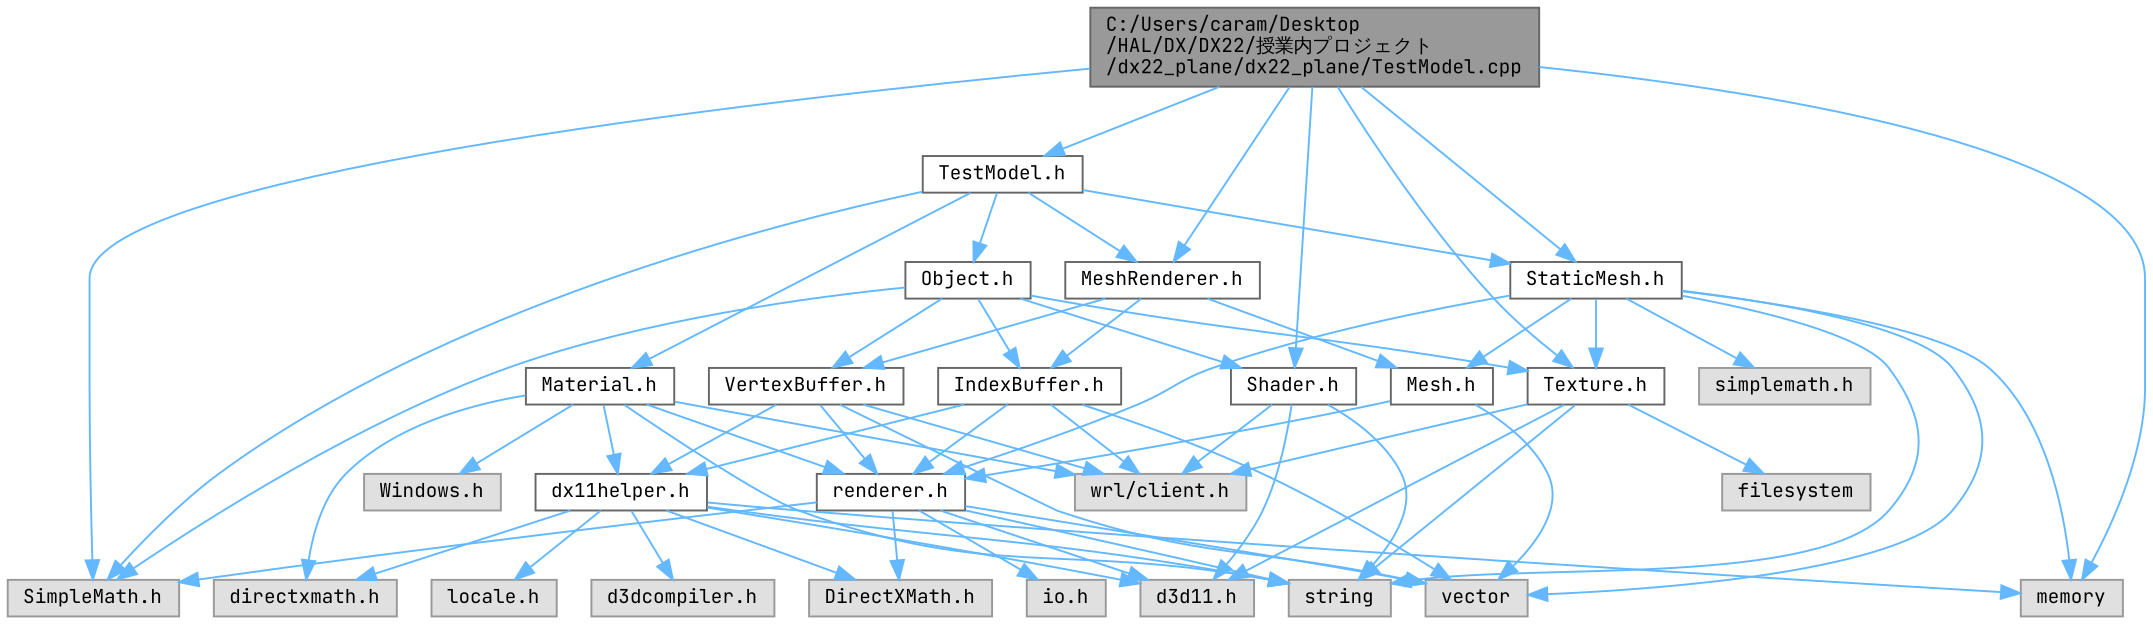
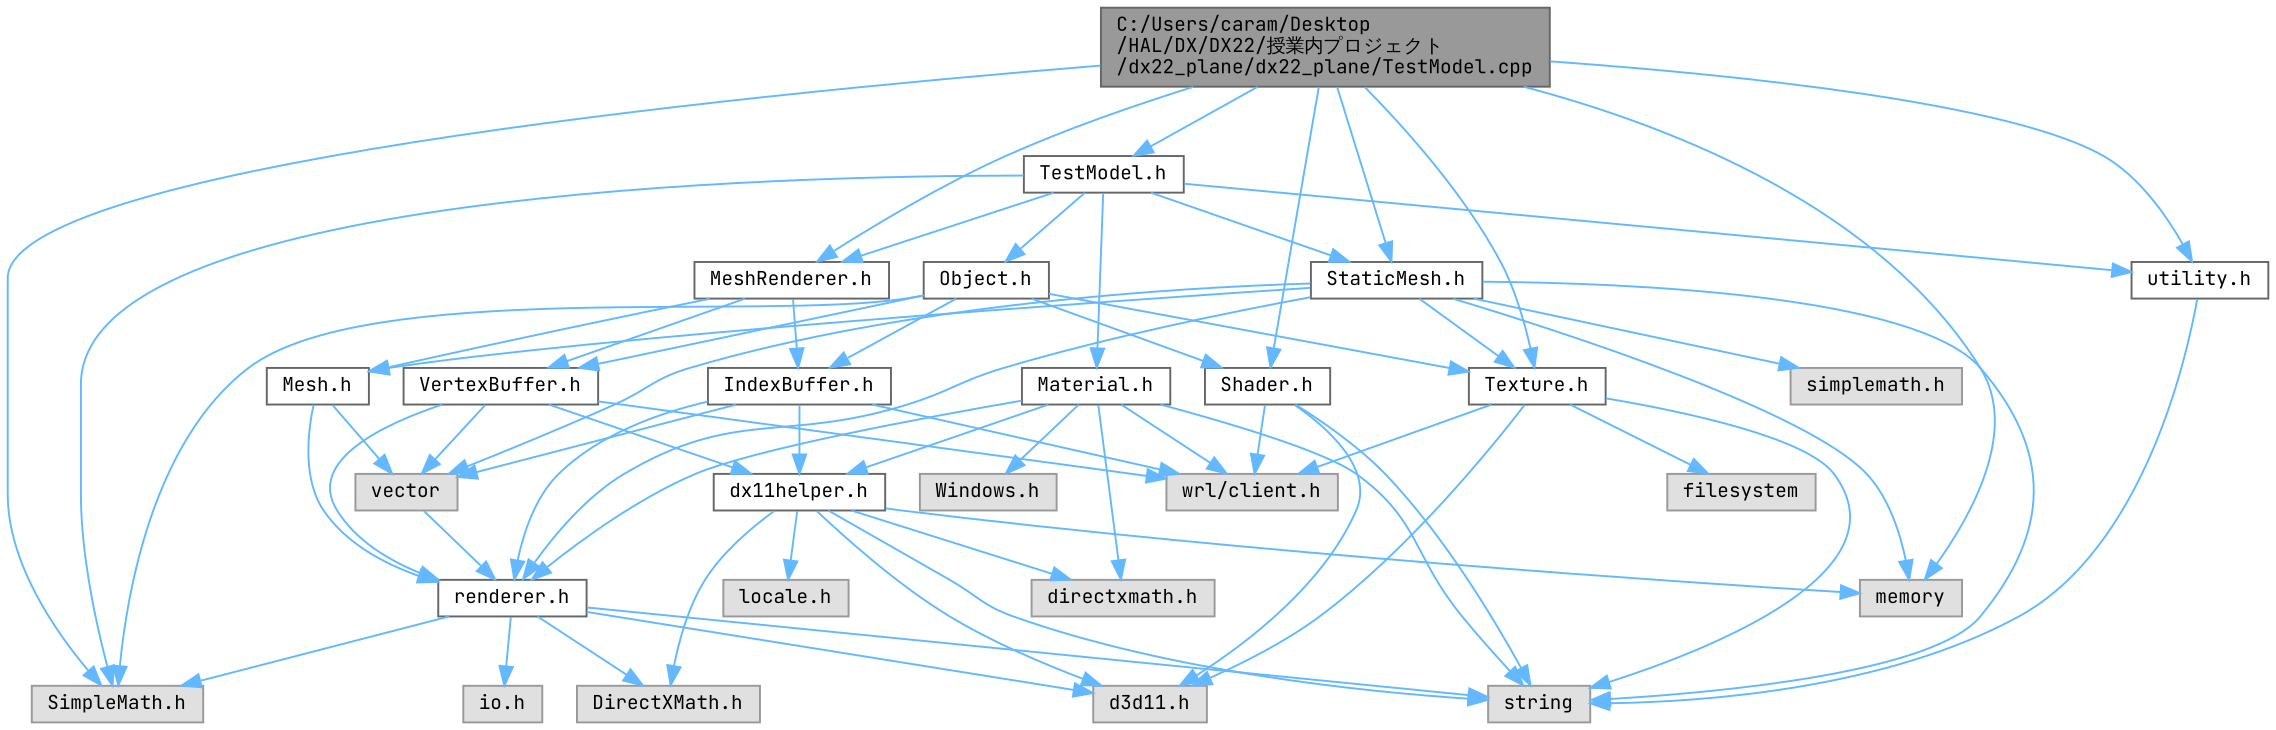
node "utility.h": added
edge "renderer.h" -> "vector": reversed
node "d3dcompiler.h": removed
